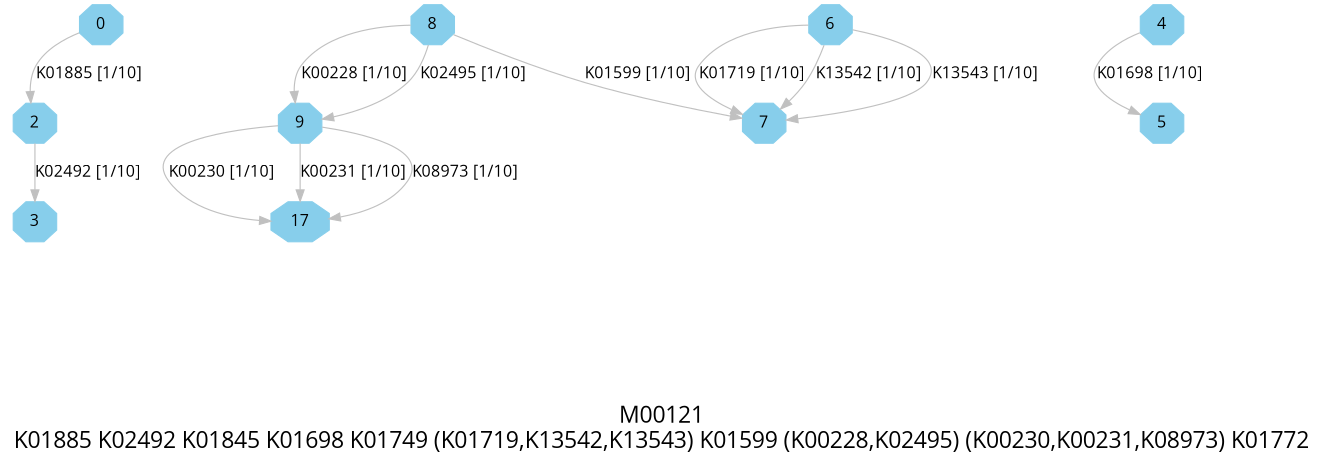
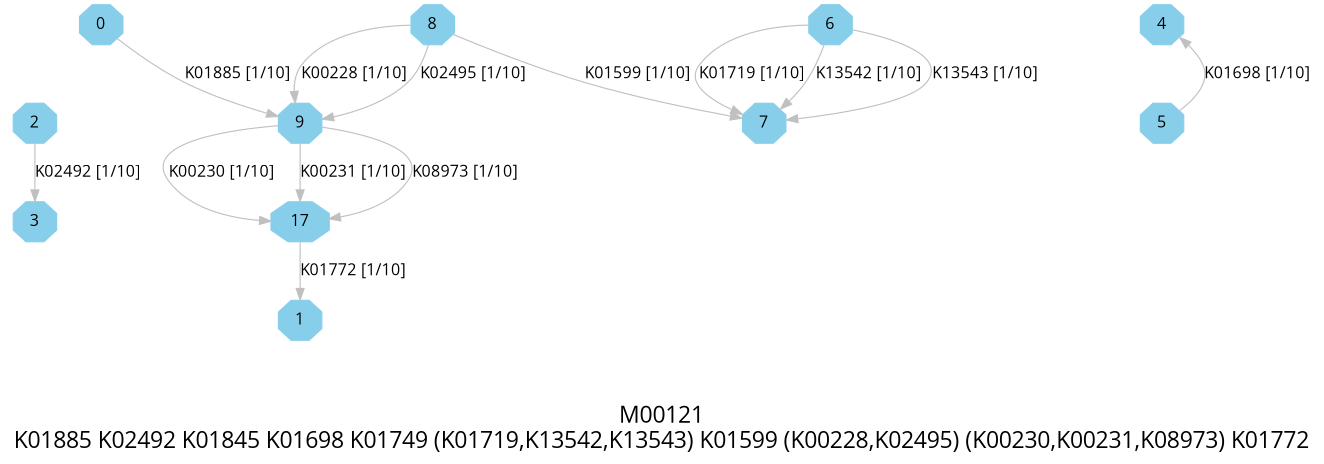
edge "0" -> "2": now "0" -> "9"
edge "4" -> "5": reversed
node "1": added
